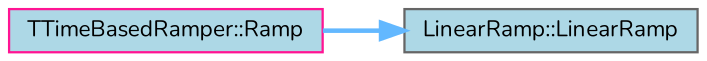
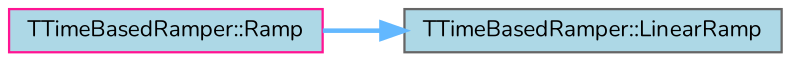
node "LinearRamp::LinearRamp": label "LinearRamp::LinearRamp" -> "TTimeBasedRamper::LinearRamp"
